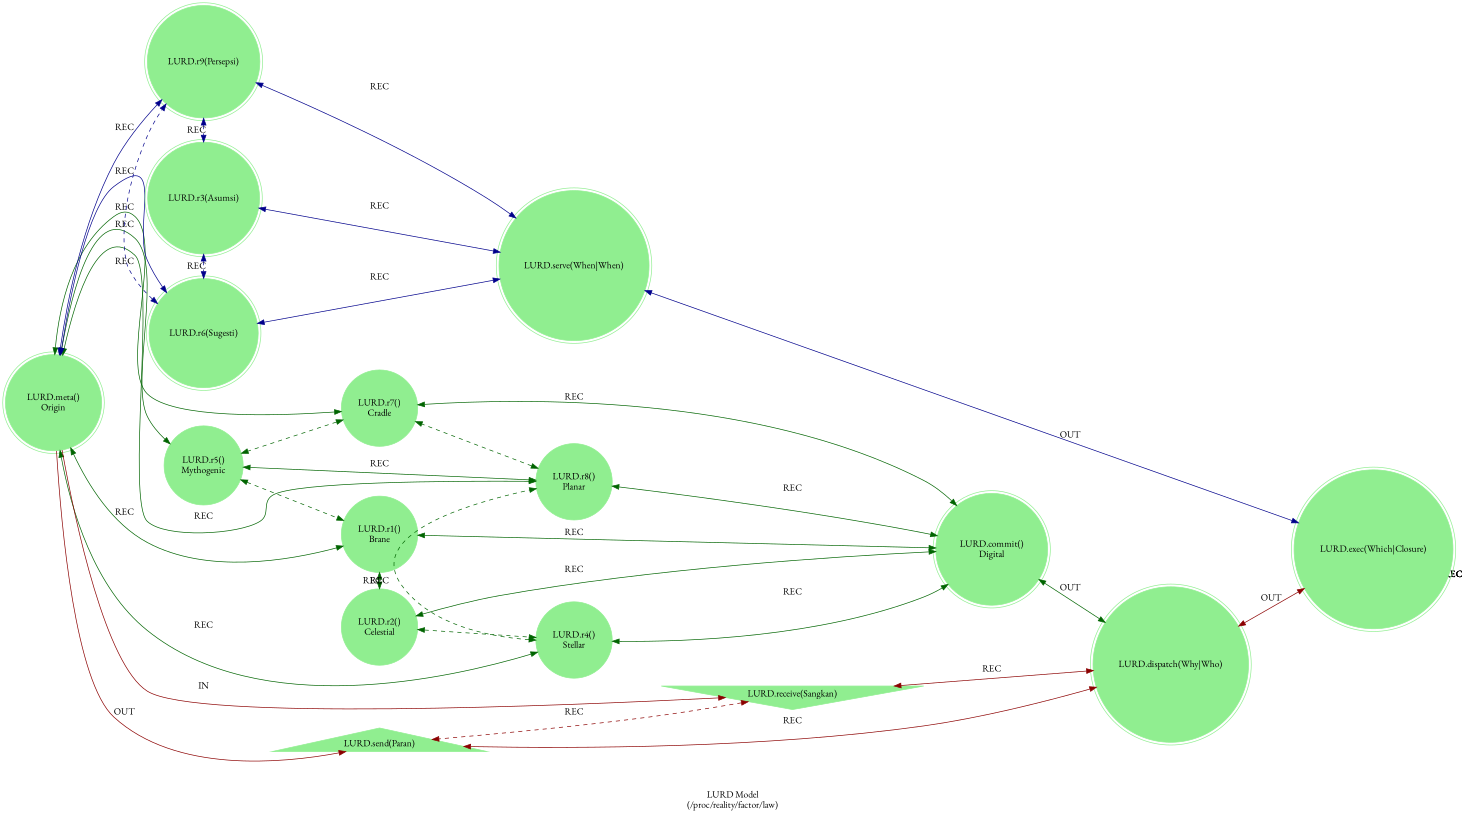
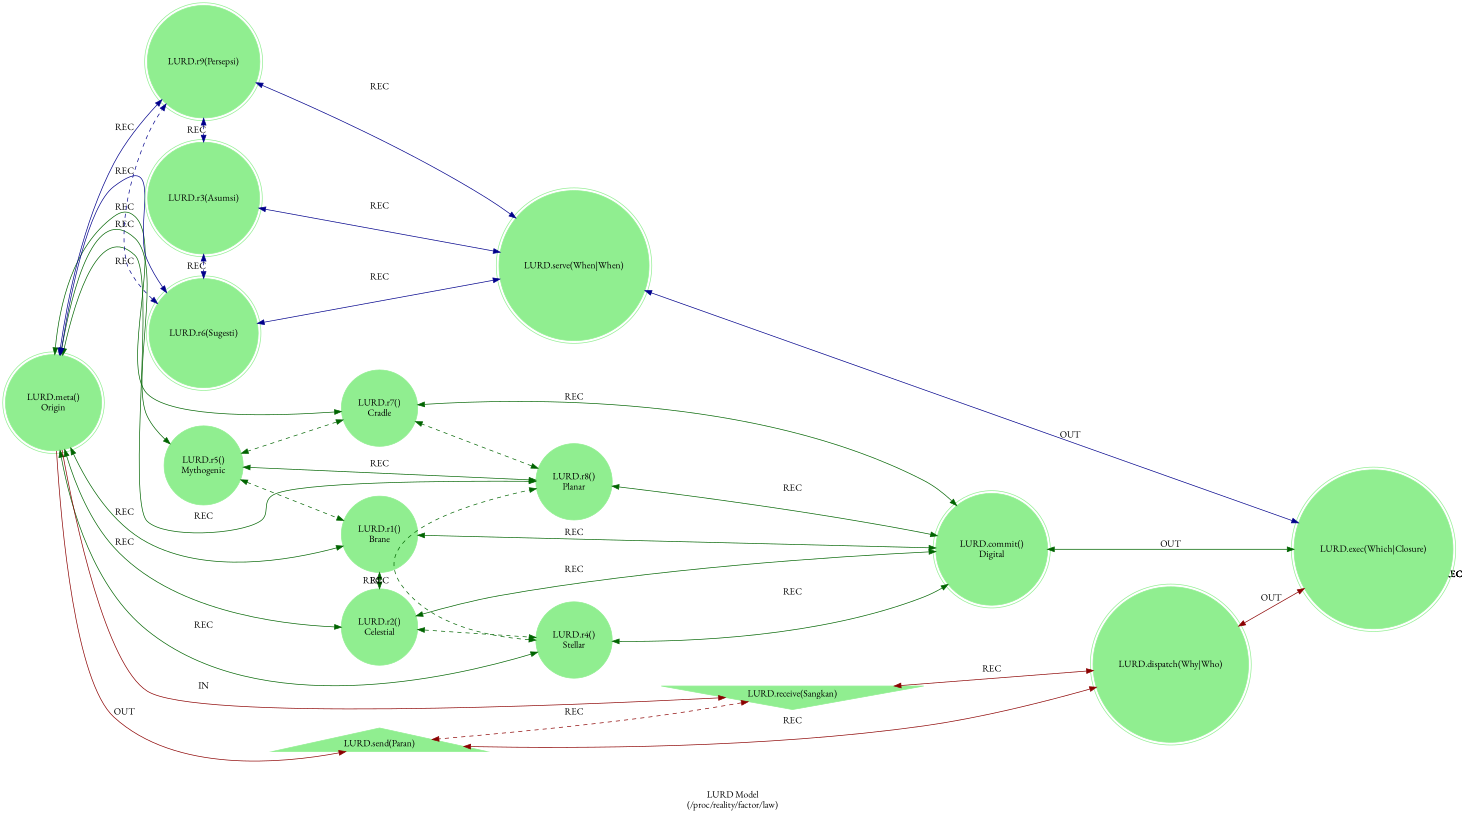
edge "LURD.meta() Origin" -- "LURD.r2() Celestial": added, label "REC"
edge "LURD.commit() Digital" -- "LURD.dispatch(Why|Who)": now "LURD.commit() Digital" -- "LURD.exec(Which|Closure)"
